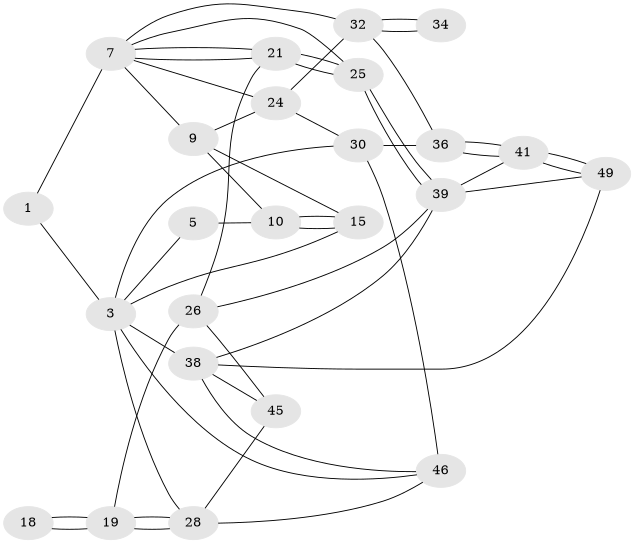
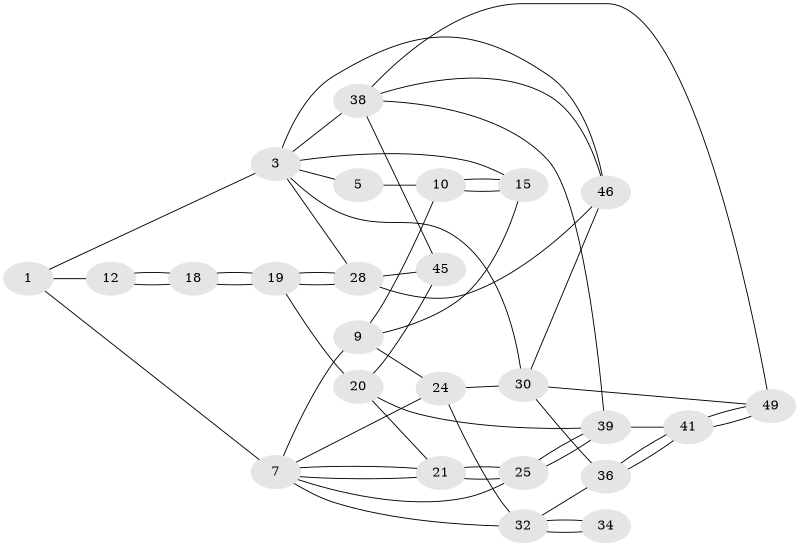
edge "49" -- "39": now "49" -- "30"
node "12": added
node "26": label "26" -> "20"
